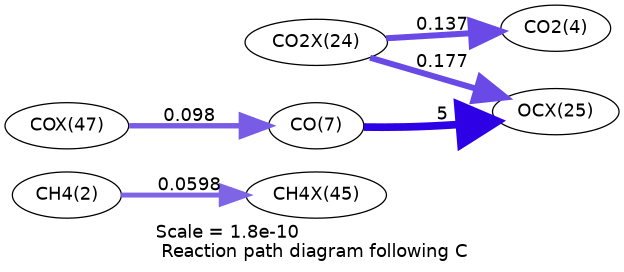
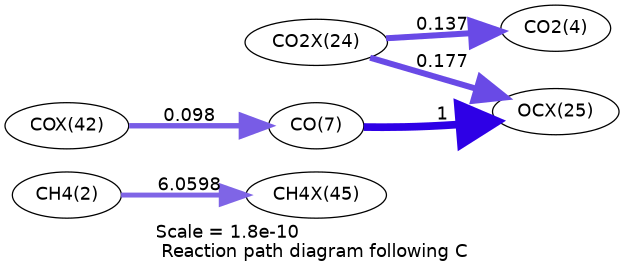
edge "CO(7)" -> "OCX(25)": label " 5" -> " 1"
node "COX(47)": label "COX(47)" -> "COX(42)"
edge "CH4(2)" -> "CH4X(45)": label " 0.0598" -> " 6.0598"
